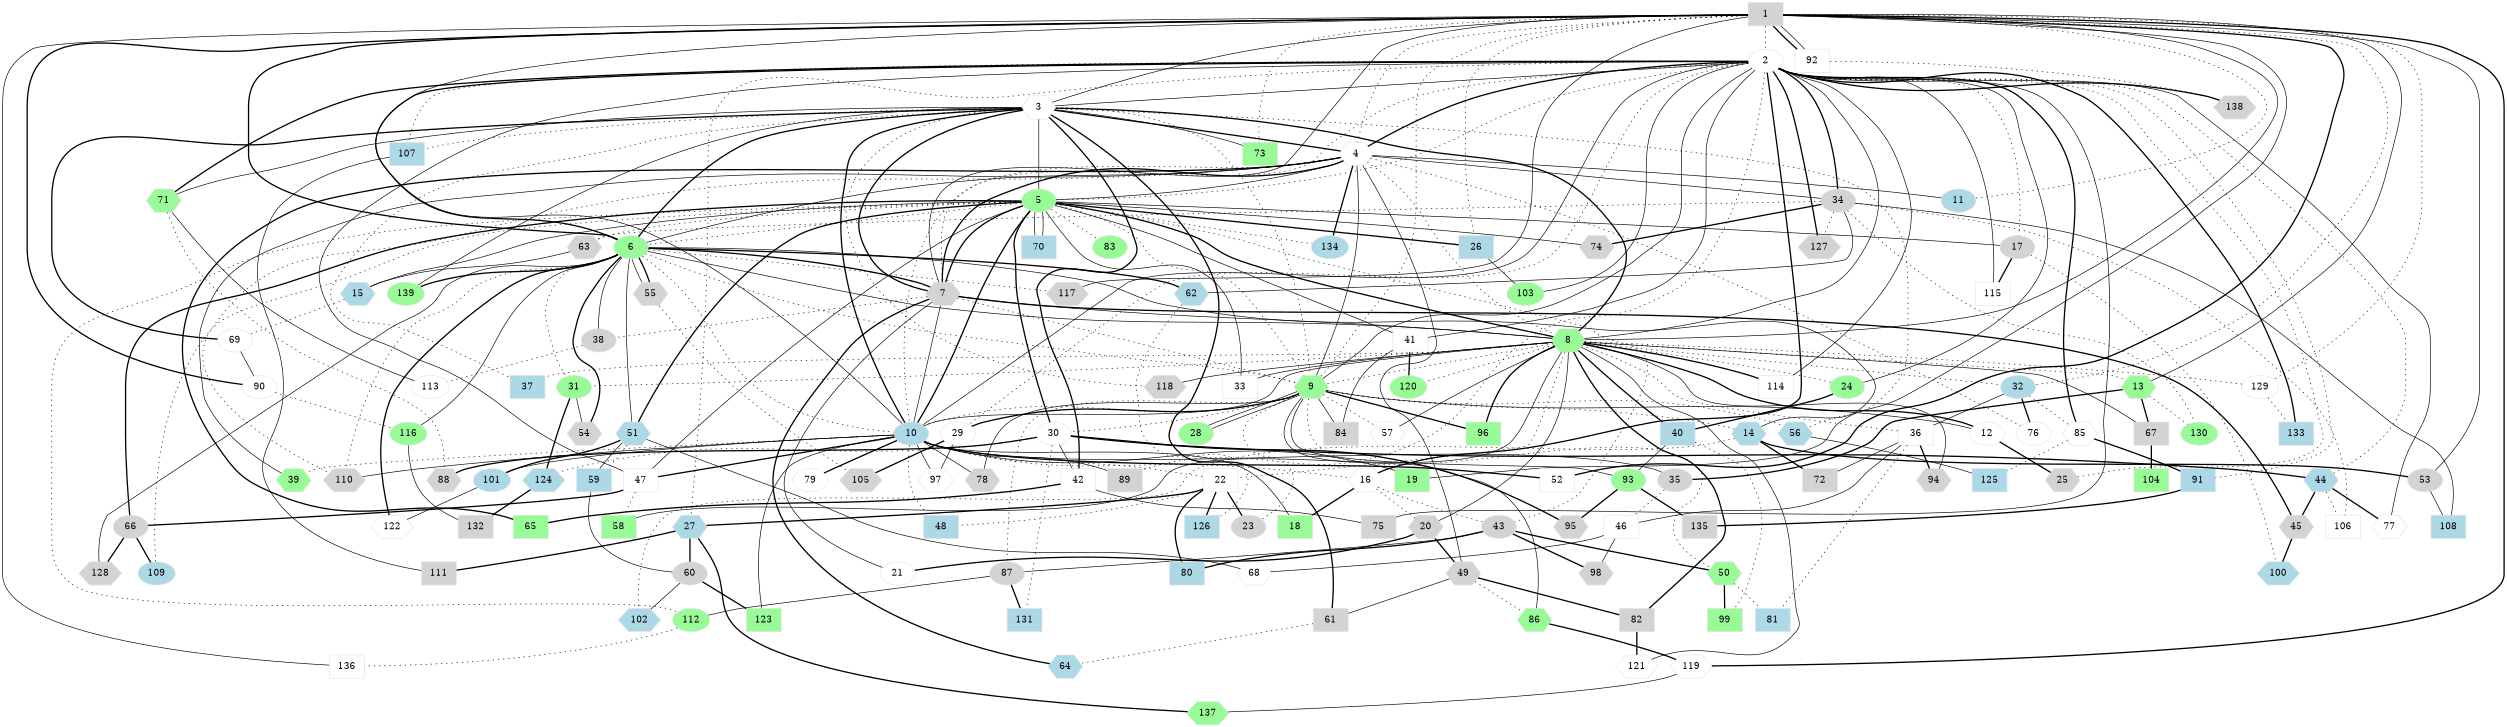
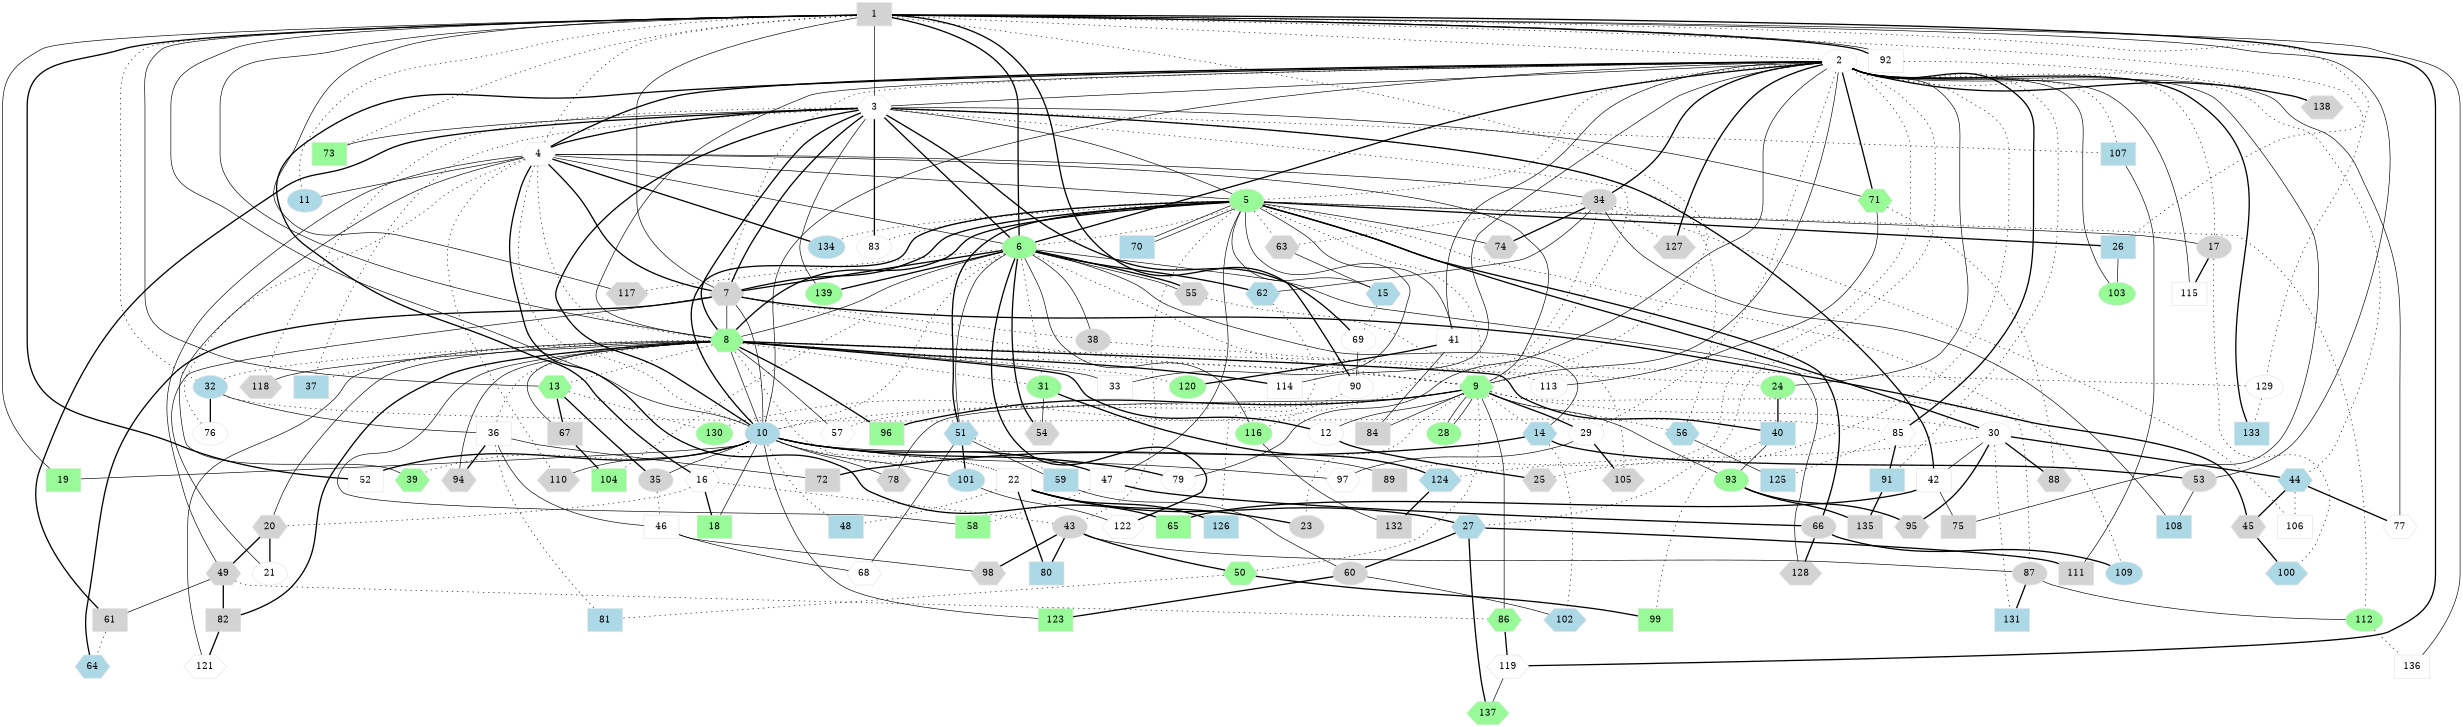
edge "2" -- "47": now "2" -- "79"
edge "3" -- "83": added
node "83": fillcolor palegreen -> white
edge "6" -- "110": now "6" -- "104"
